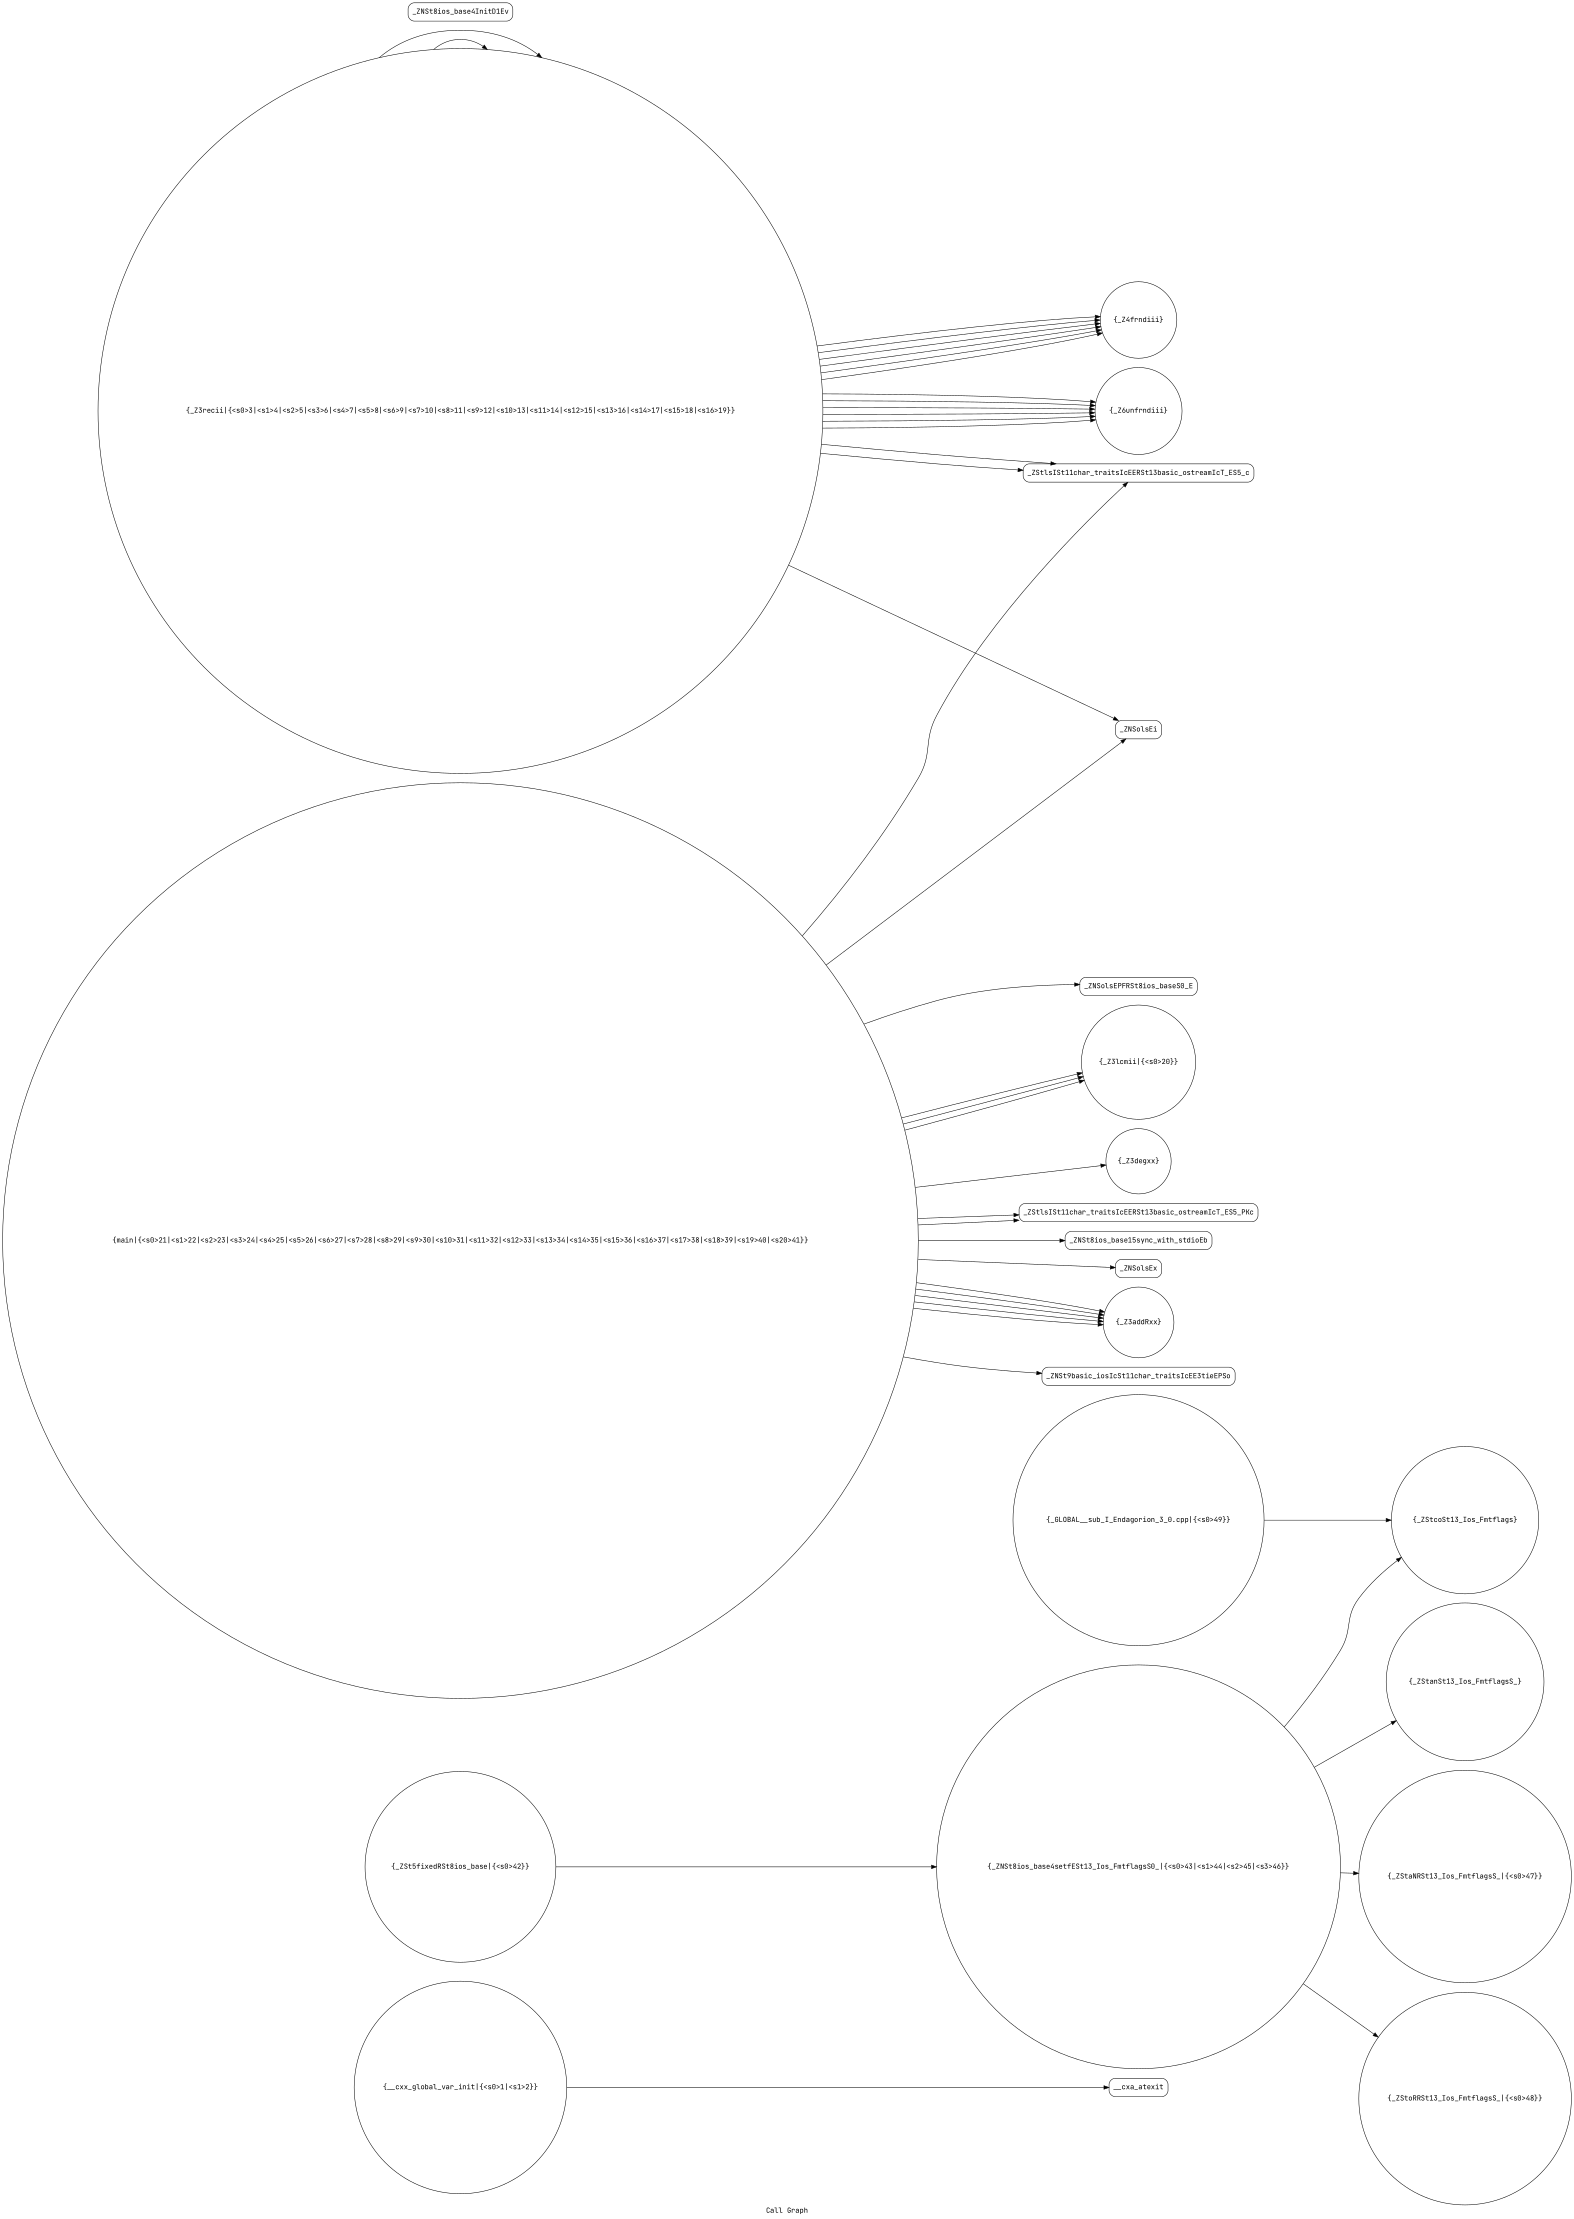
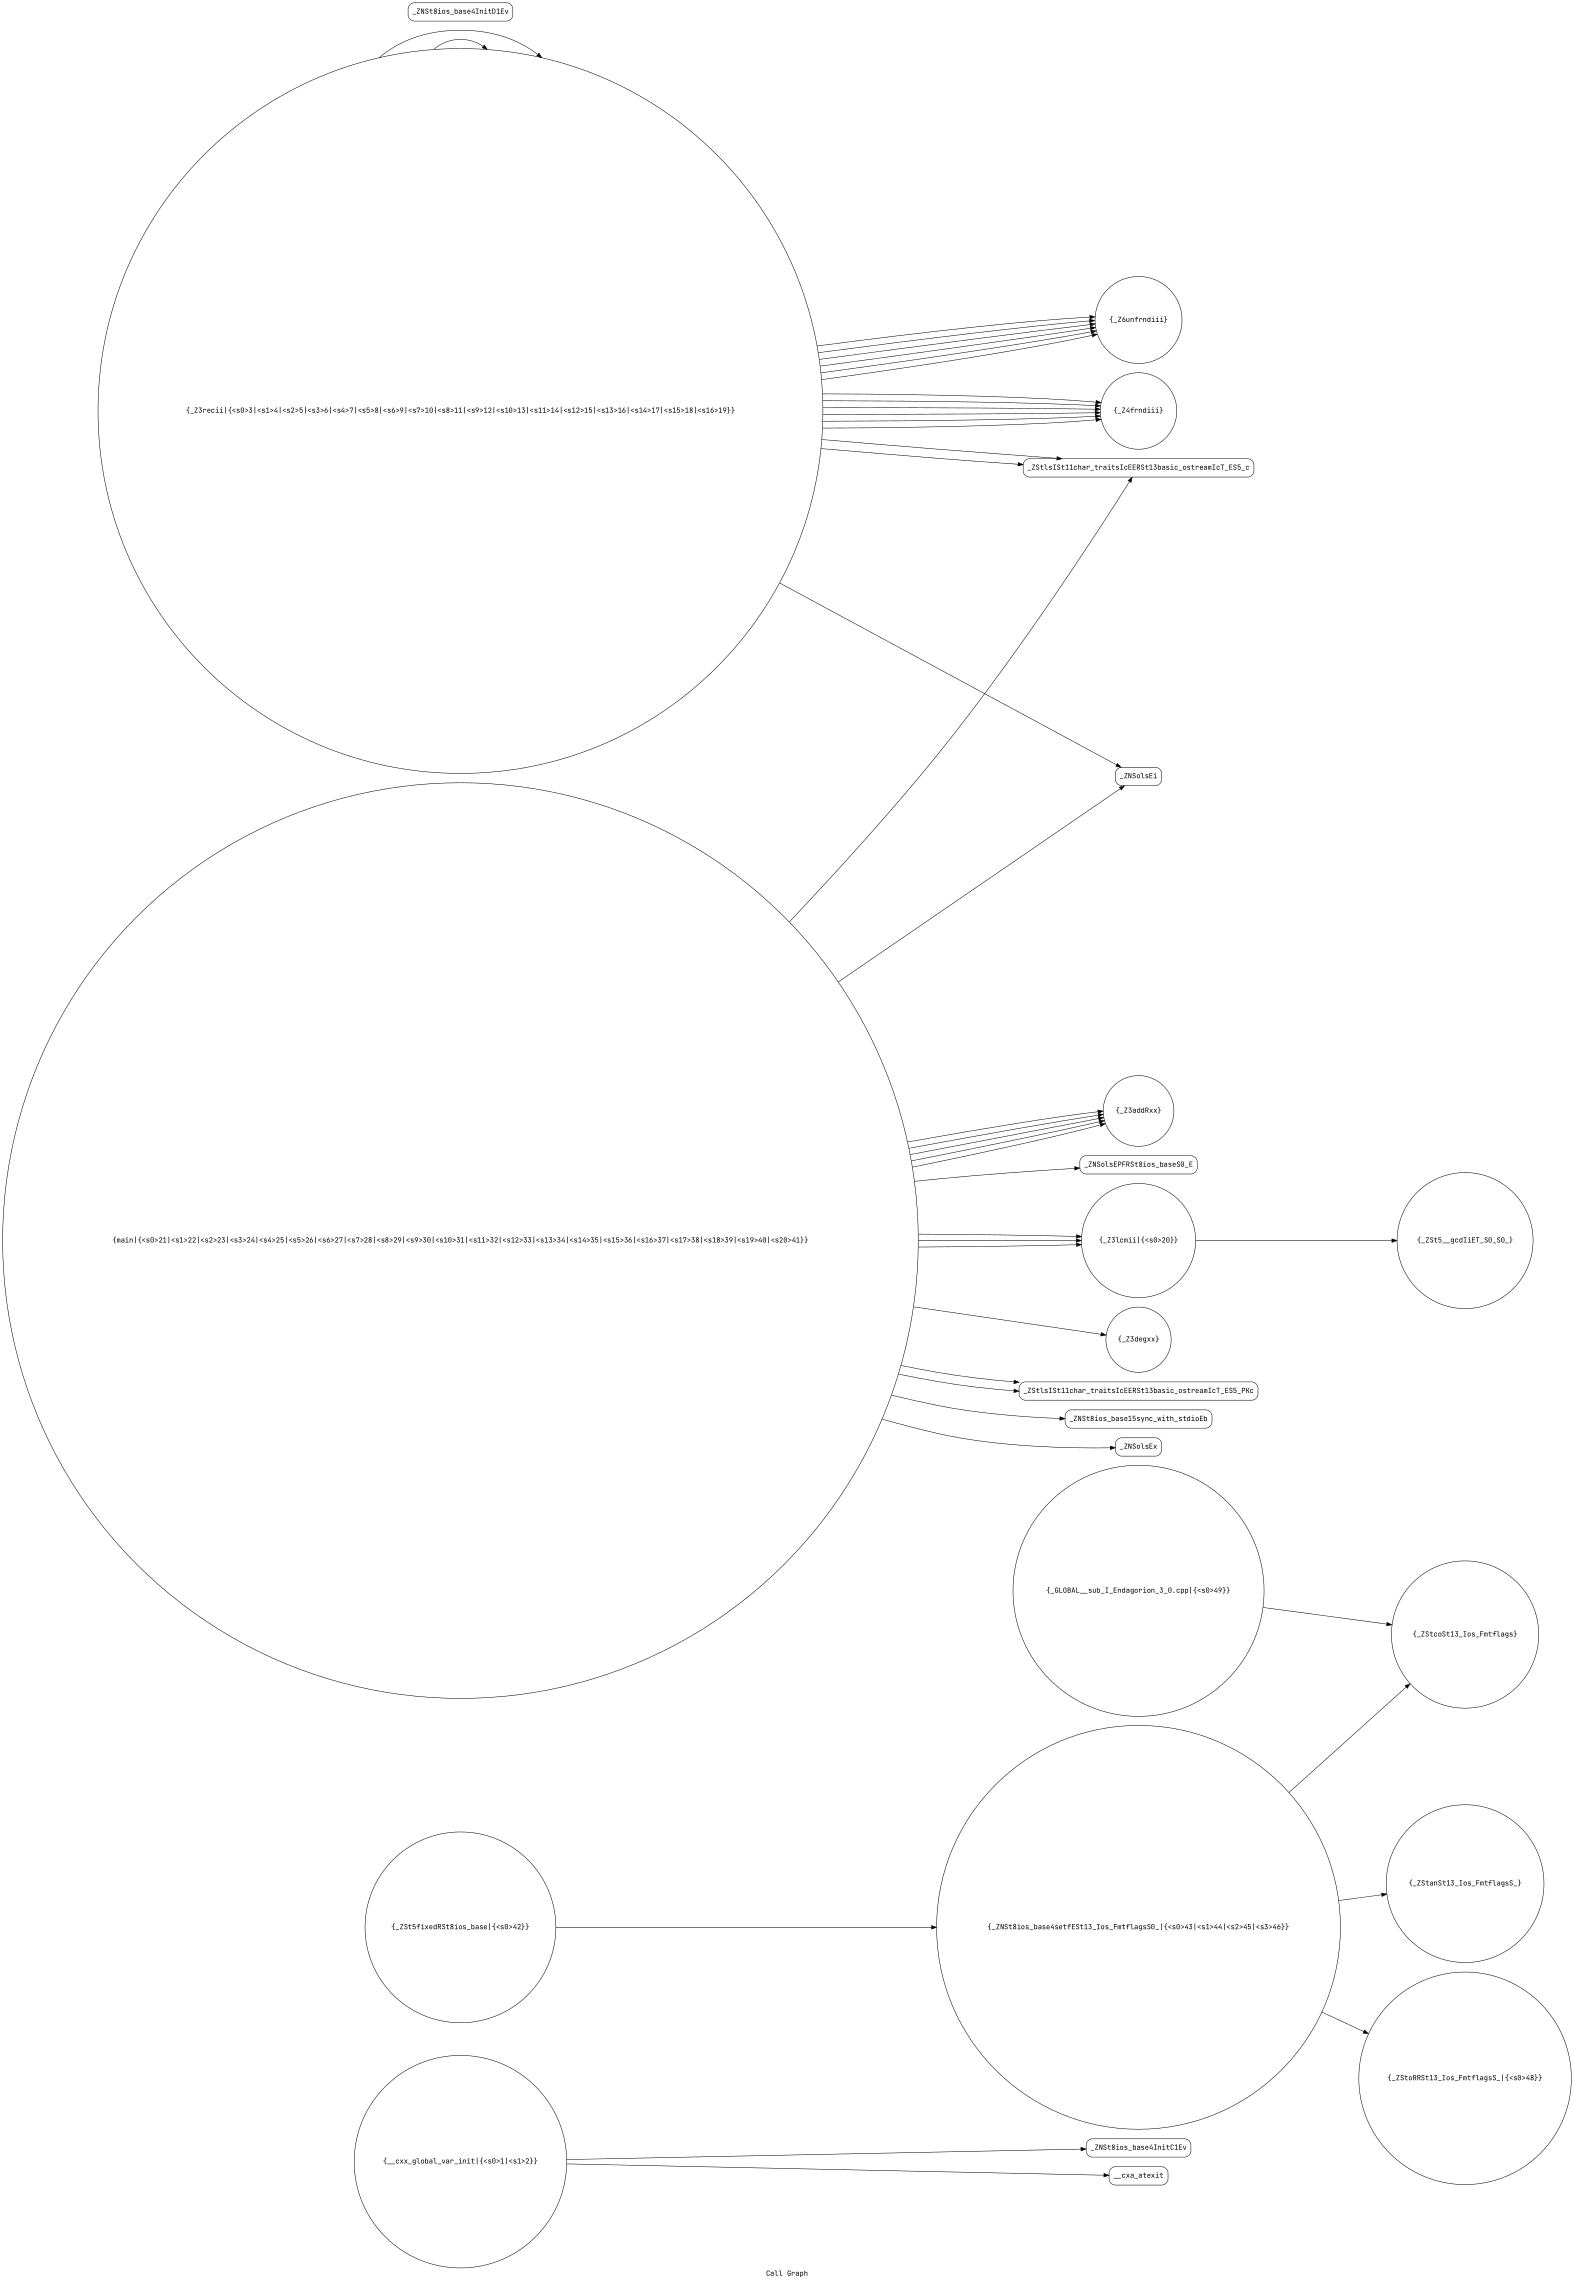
node "{_ZSt5__gcdIiET_S0_S0_}": added
node "_ZNSt9basic_iosIcSt11char_traitsIcEE3tieEPSo": removed
node "{_ZStaNRSt13_Ios_FmtflagsS_|{<s0>47}}": removed
node "_ZNSt8ios_base4InitC1Ev": added
